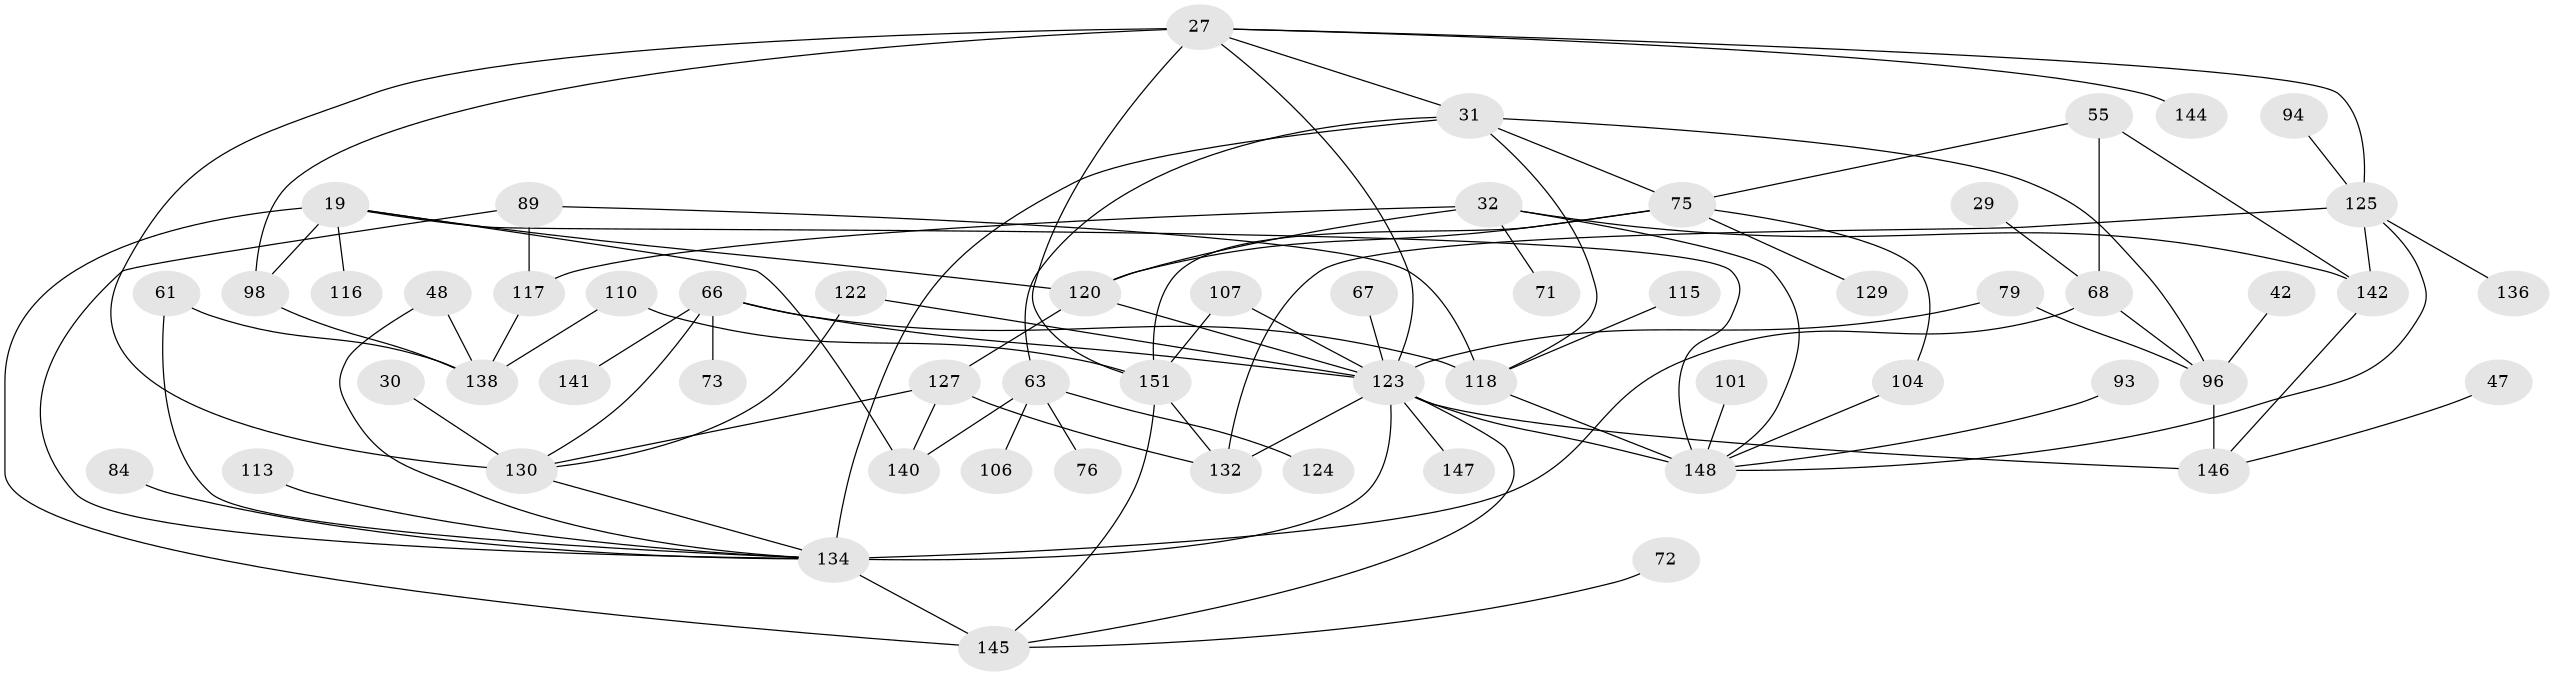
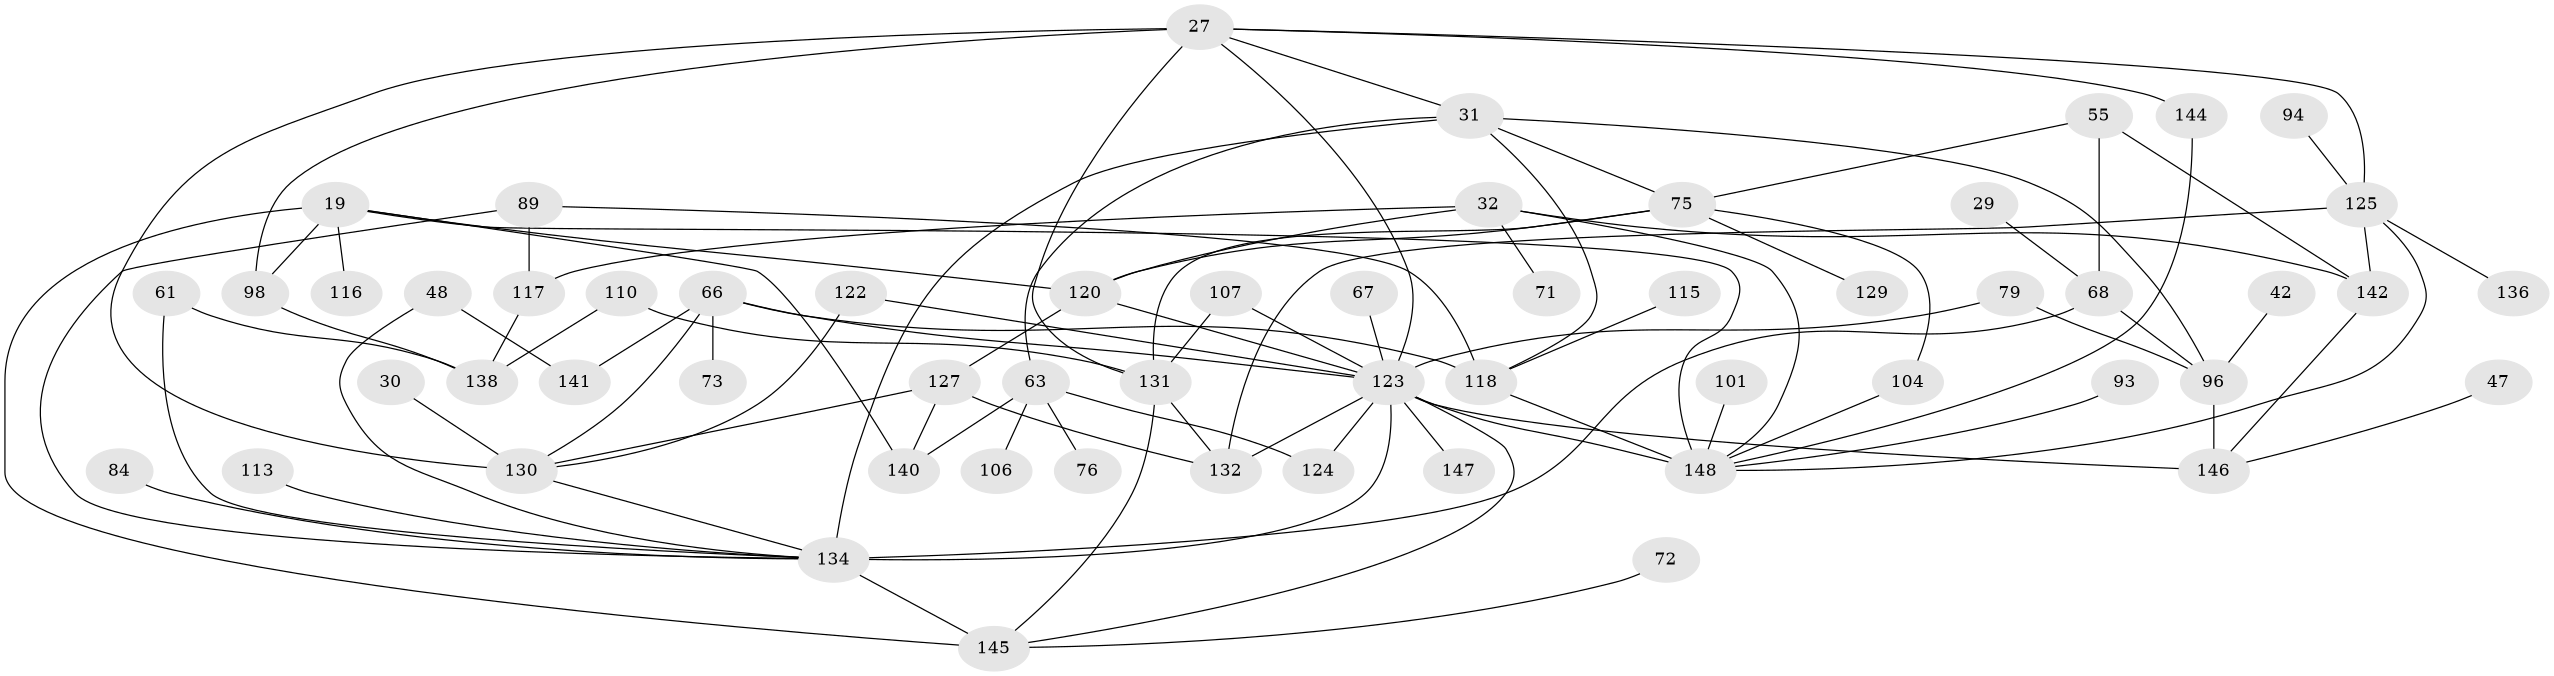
edge "48" -- "138": now "48" -- "141"
edge "144" -- "148": added
node "151": label "151" -> "131"
edge "123" -- "124": added
